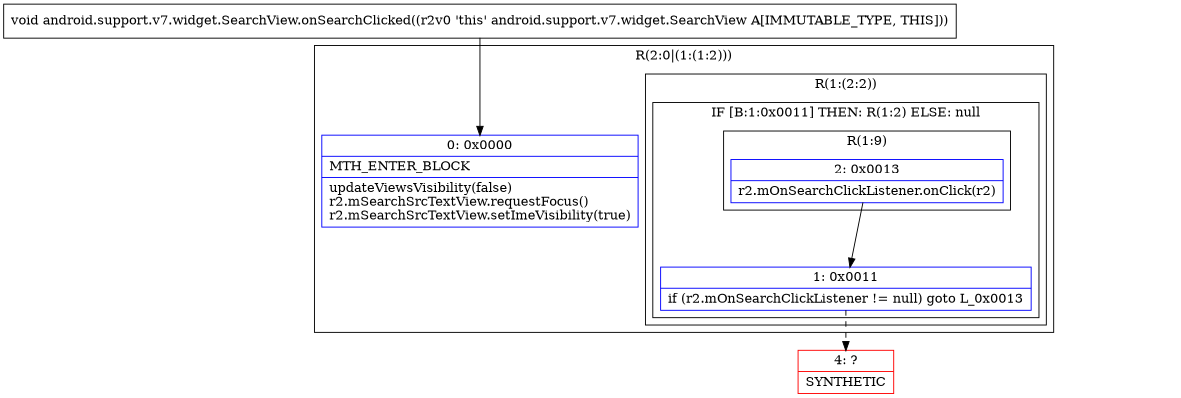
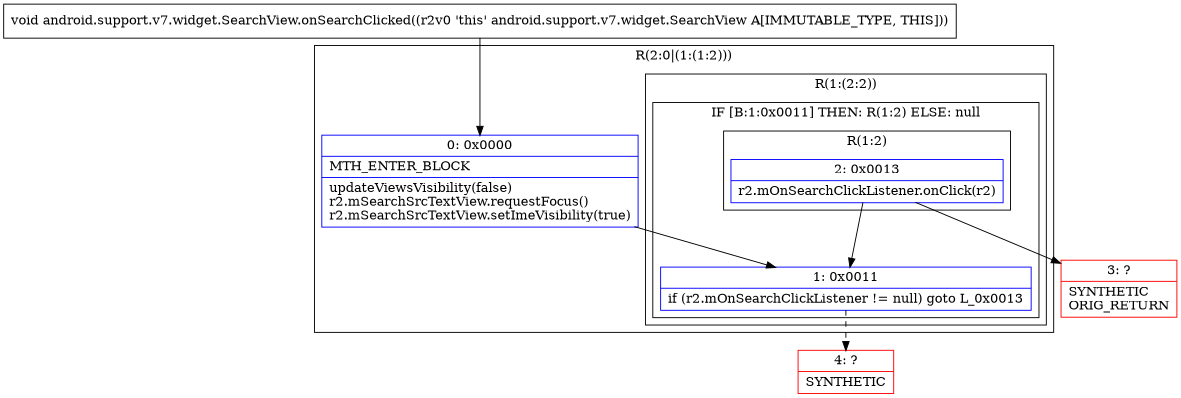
cluster "R(1:9)": label "R(1:9)" -> "R(1:2)"
edge "0: 0x0000" -> "1: 0x0011": added
node "3: ?": added
